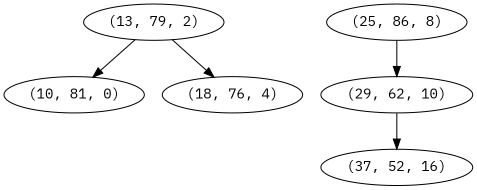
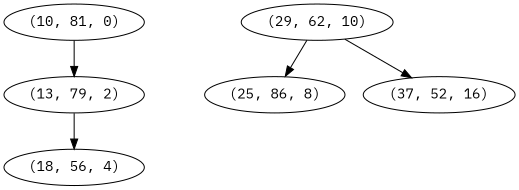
edge "(25, 86, 8)" -> "(29, 62, 10)": reversed
edge "(13, 79, 2)" -> "(10, 81, 0)": reversed
node "(18, 76, 4)": label "(18, 76, 4)" -> "(18, 56, 4)"
